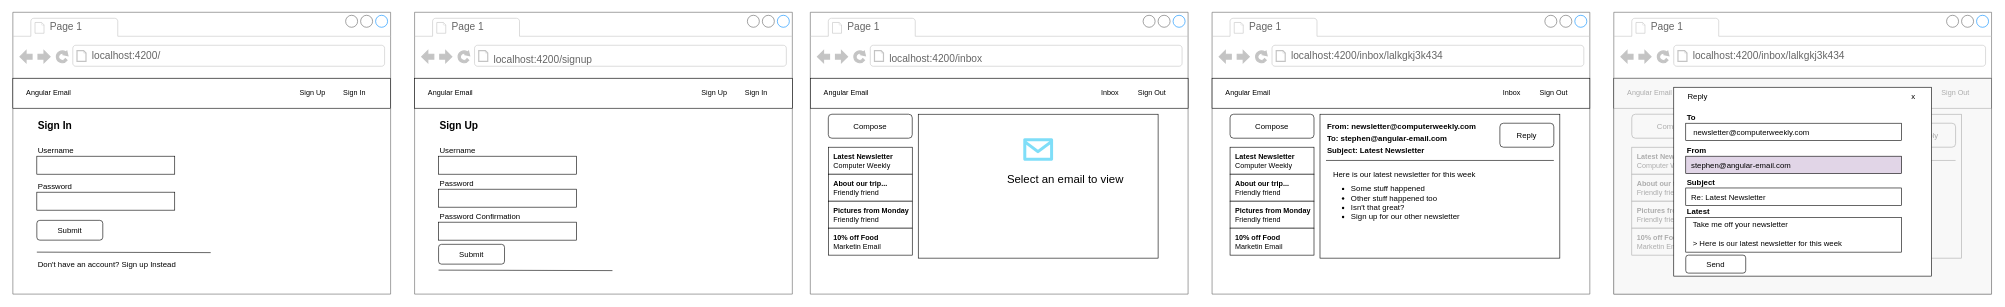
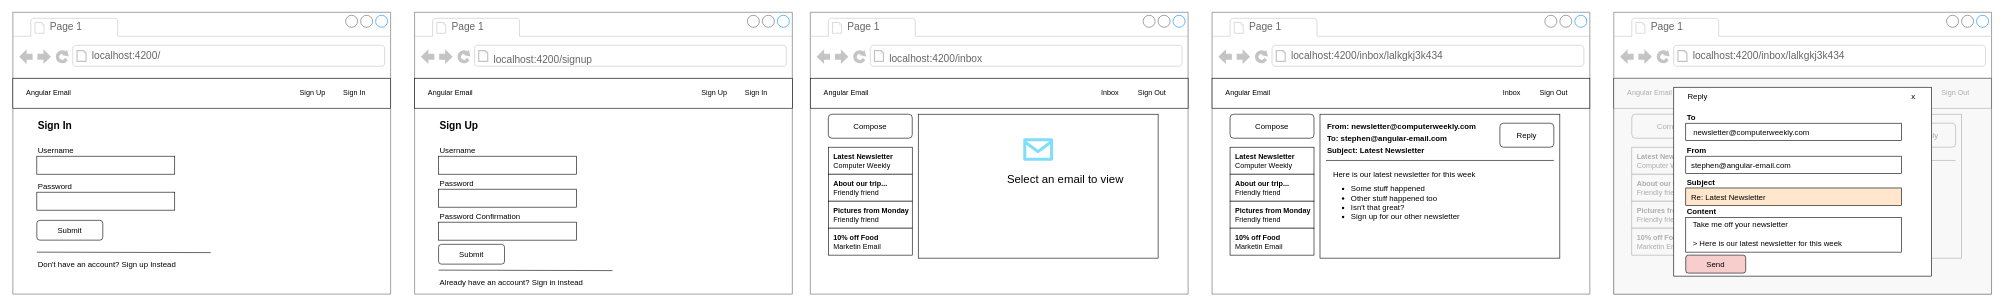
node "stephen@angular-email.com": fillcolor #e1d5e7 -> #ffffff
node "Re: Latest Newsletter": fillcolor #ffffff -> #ffe6cc
node "Latest": label "Latest" -> "Content"
node "Send": fillcolor #ffffff -> #f8cecc
node "Already have an account? Sign in instead": added
